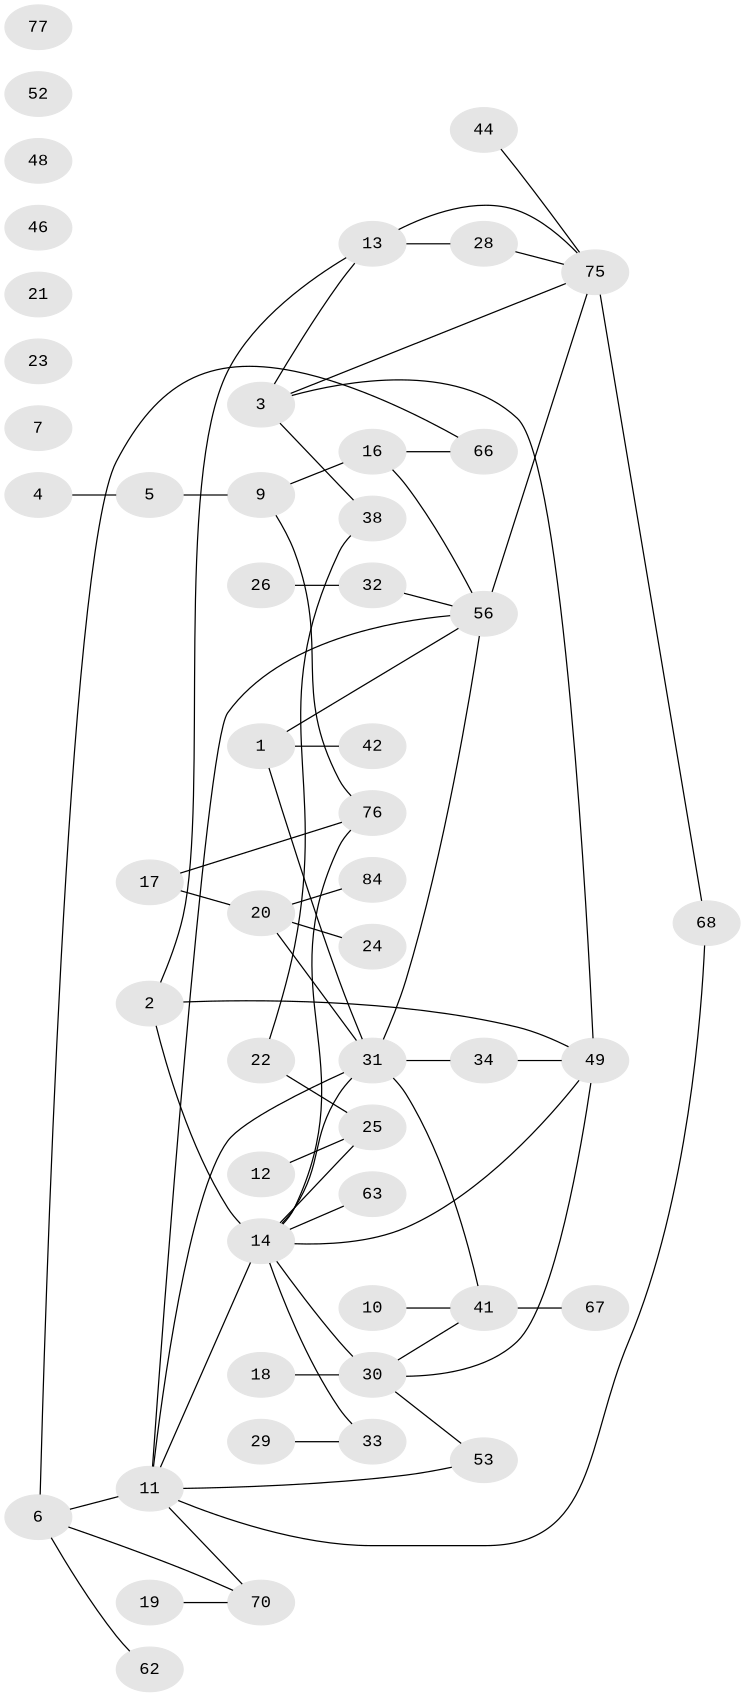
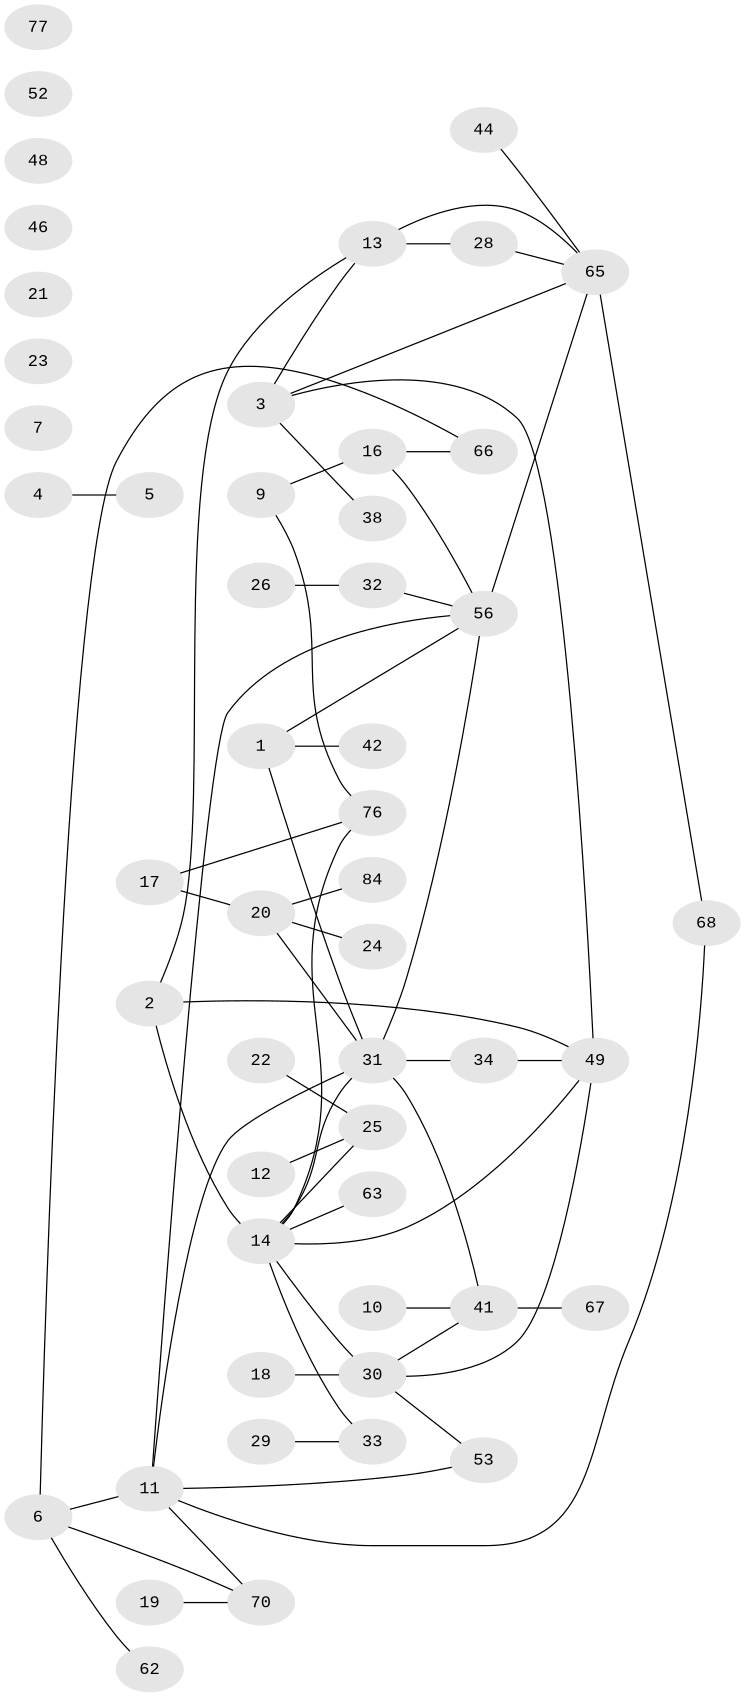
node "75": label "75" -> "65"
edge "5" -- "9": removed
edge "38" -- "22": removed
edge "14" -- "11": removed
